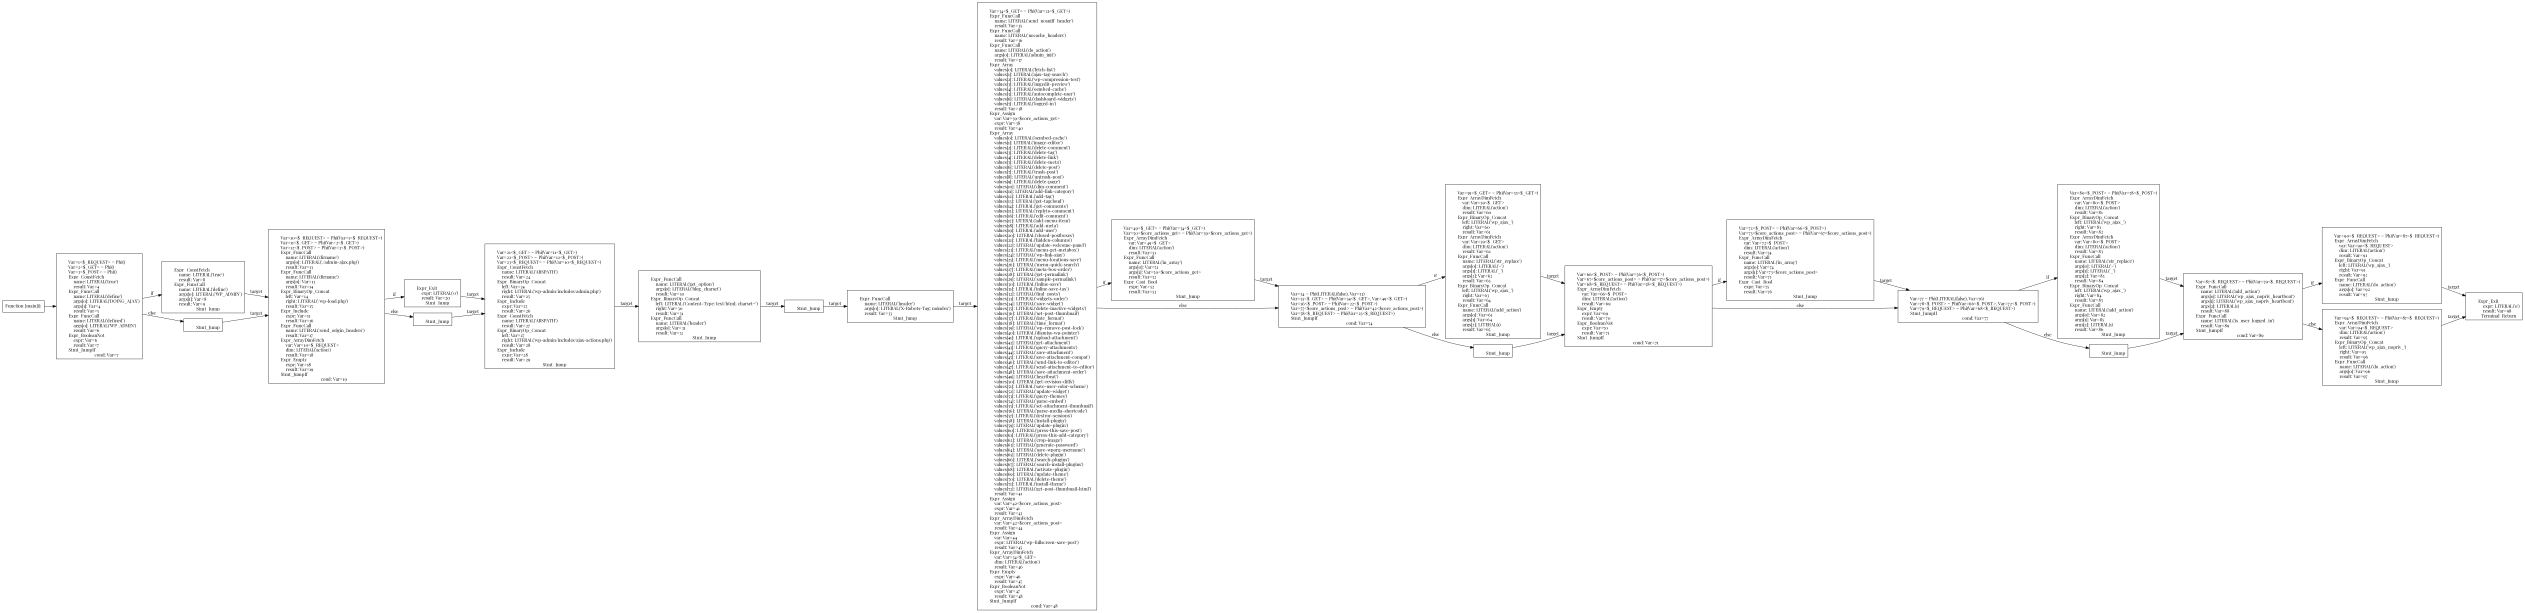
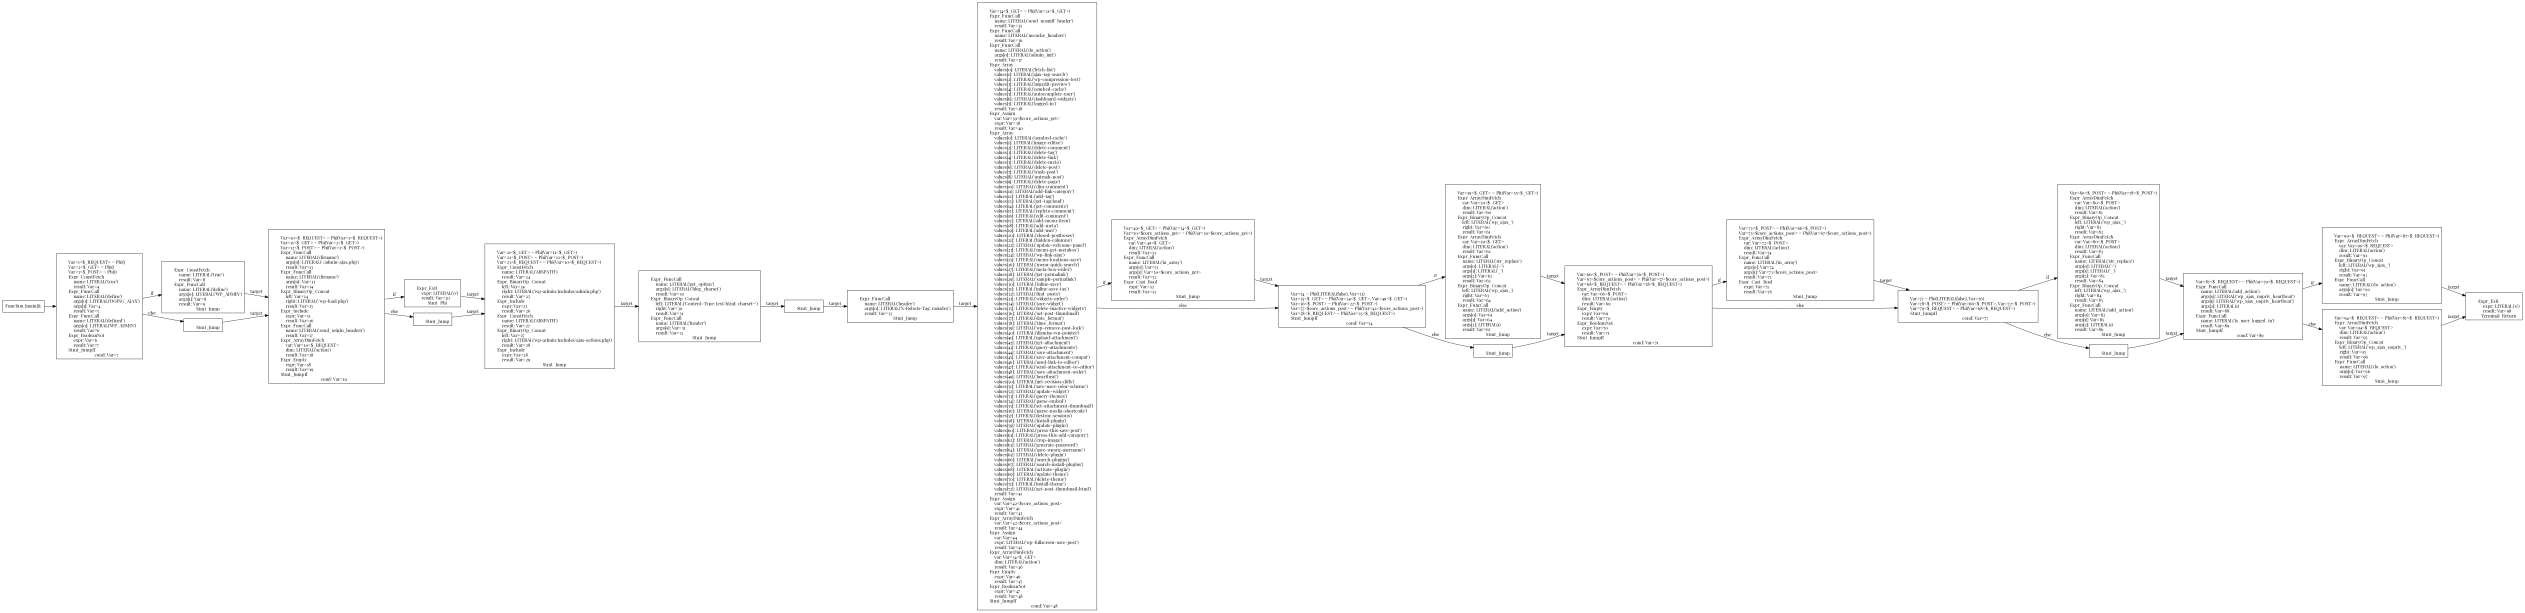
node "Expr_Exit expr: LITERAL('0') result: Var#20 Stmt_Jump": label "Expr_Exit expr: LITERAL('0') result: Var#20 Stmt_Jump" -> "Expr_Exit expr: LITERAL('0') result: Var#20 Stmt_Phi"
